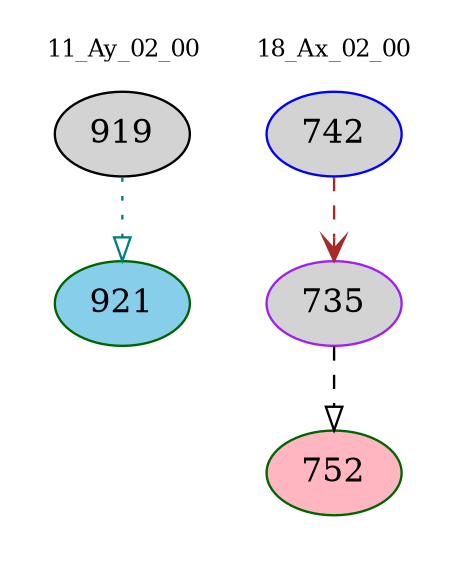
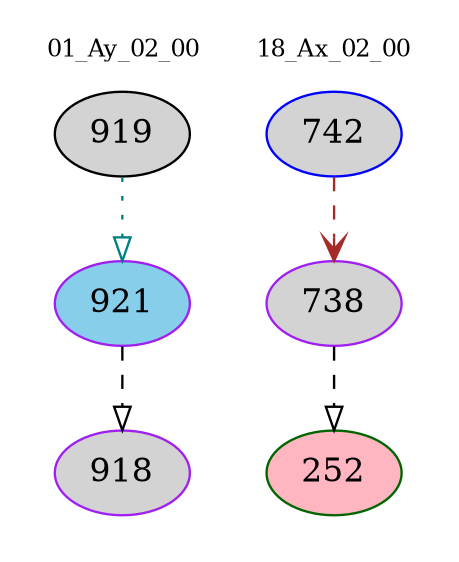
cluster "11_Ay_02_00": label "11_Ay_02_00" -> "01_Ay_02_00"
node "921": color darkgreen -> purple
node "735": label "735" -> "738"
node "918": added
node "752": label "752" -> "252"
